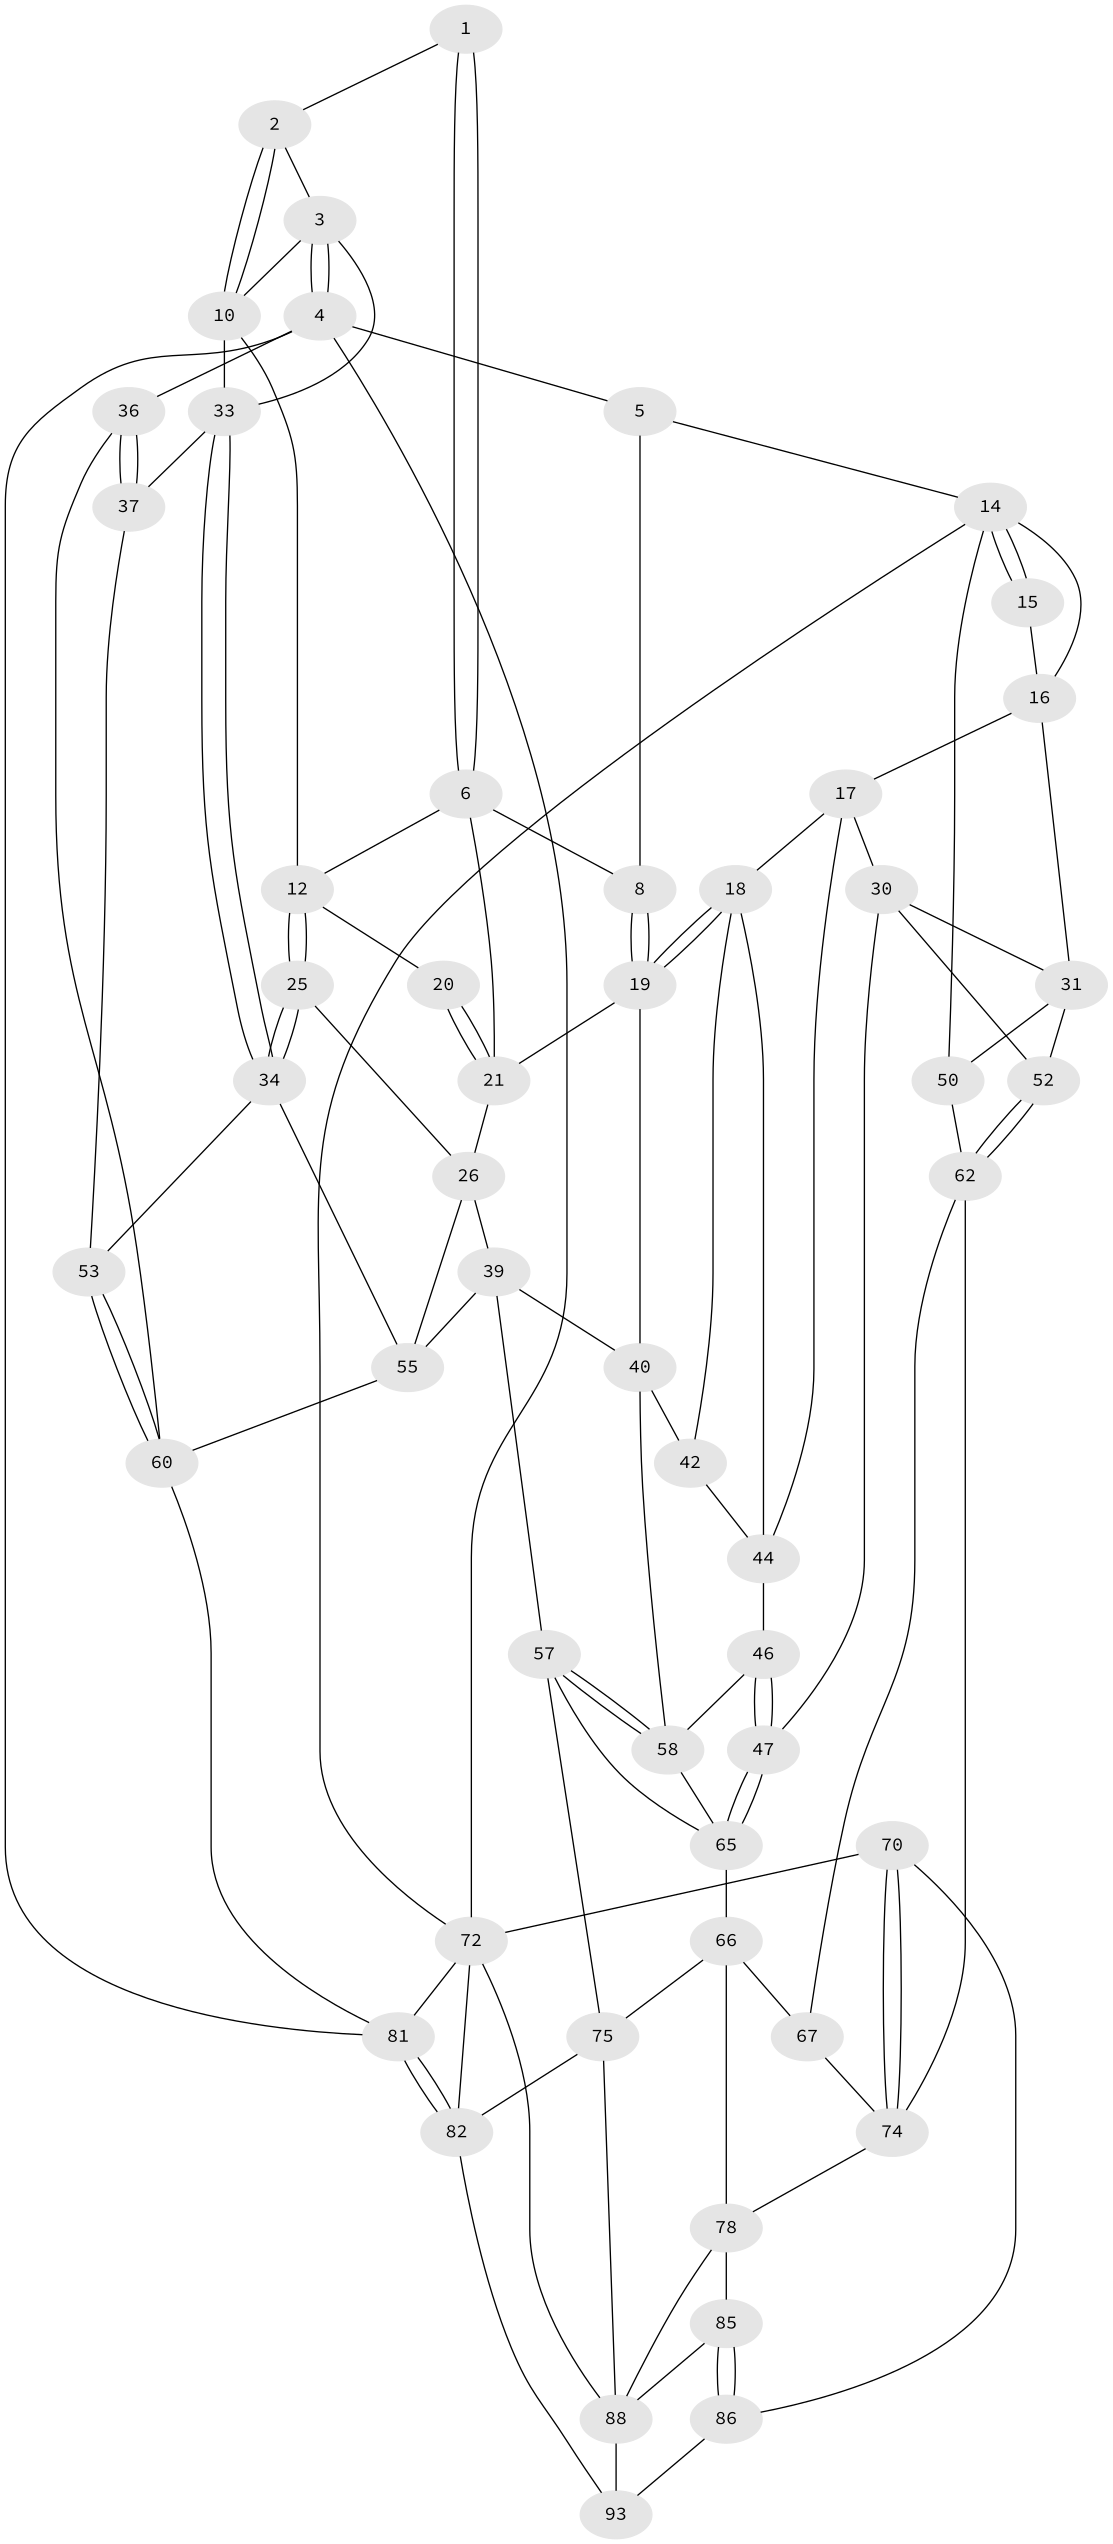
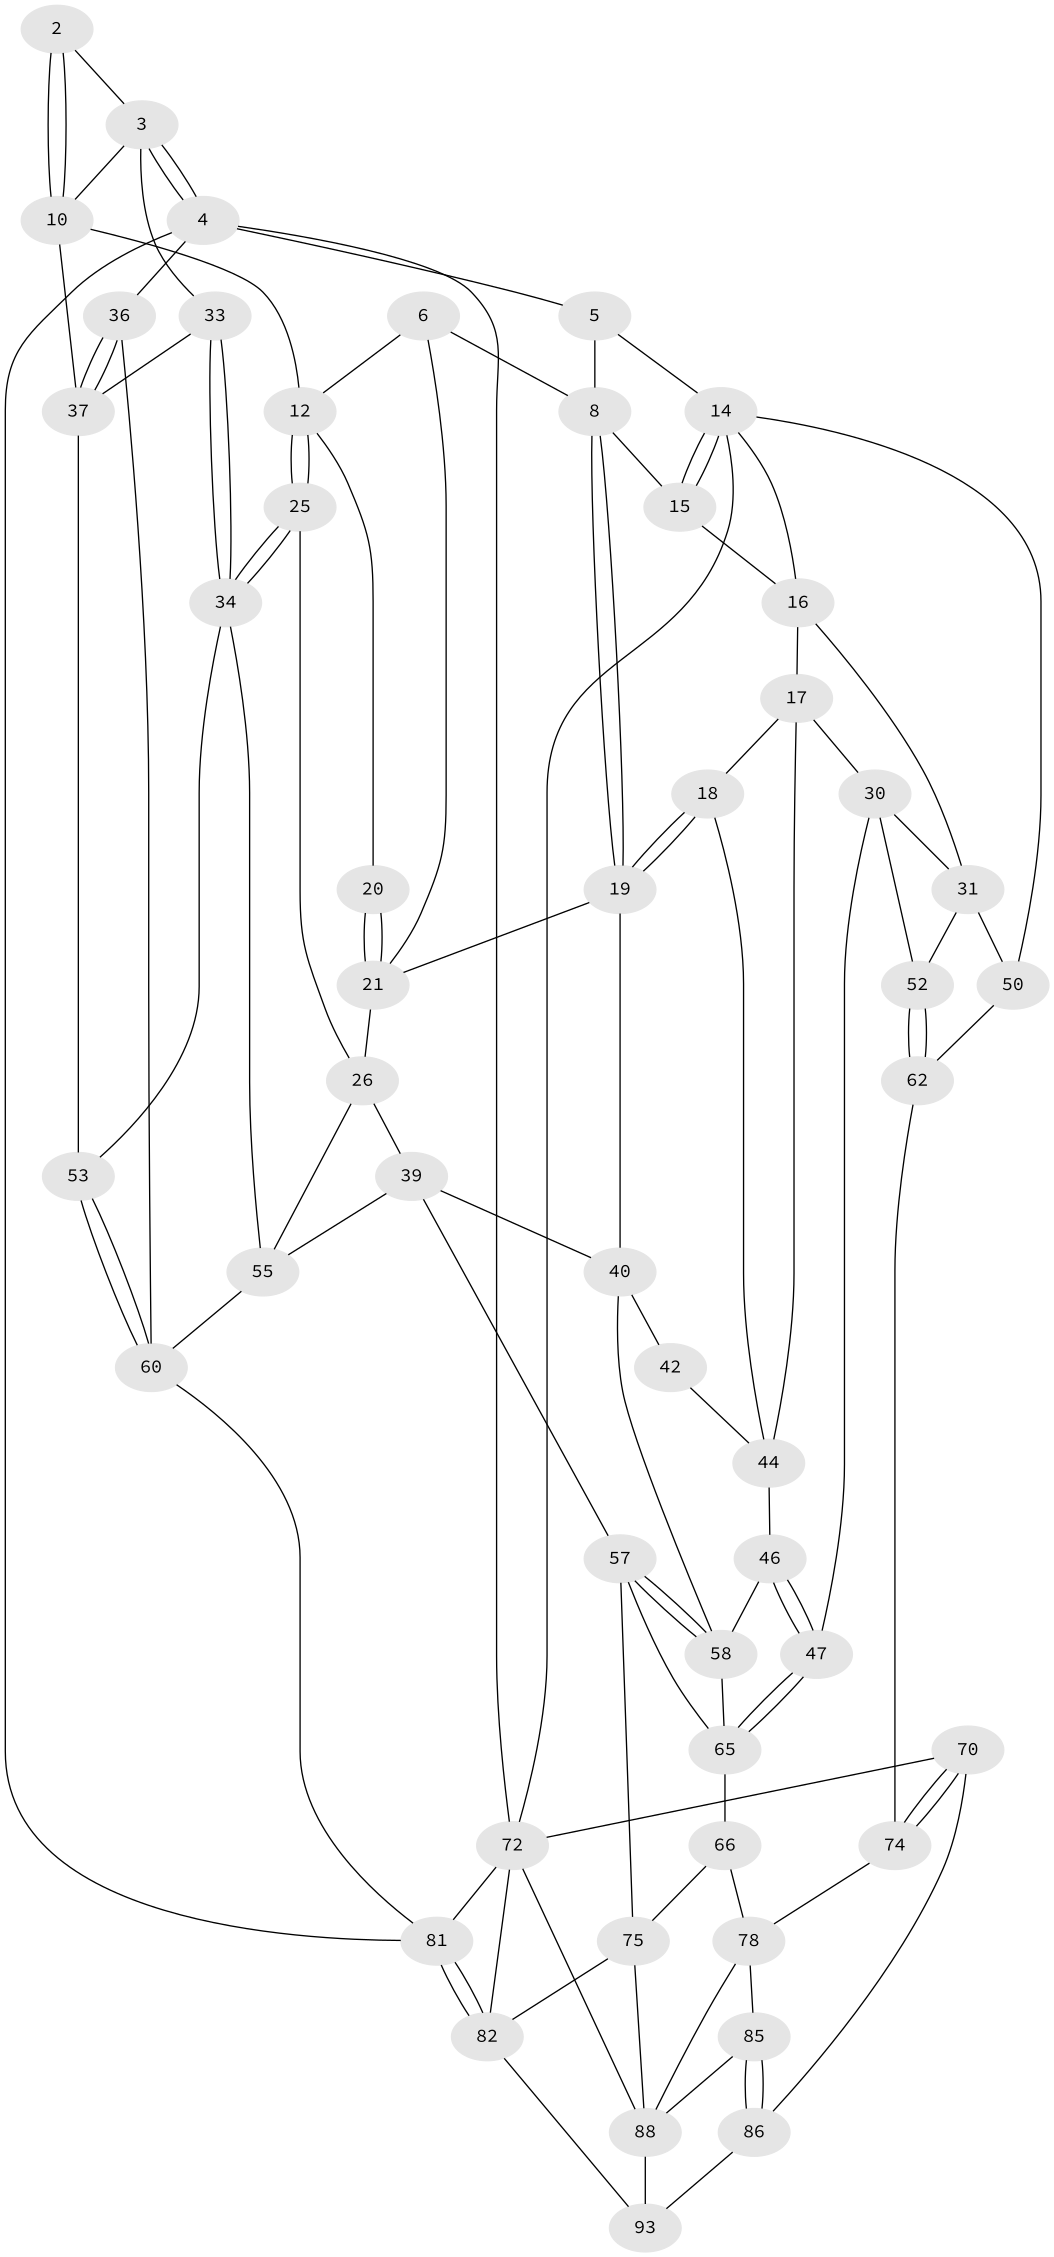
node "1": removed
edge "10" -- "33": now "10" -- "37"
edge "8" -- "15": added
edge "18" -- "42": removed
node "67": removed
